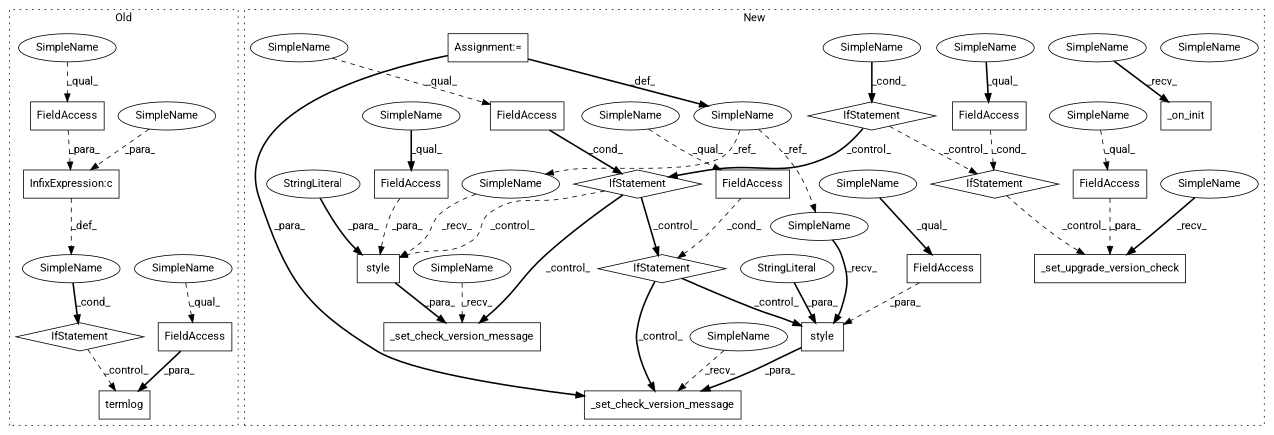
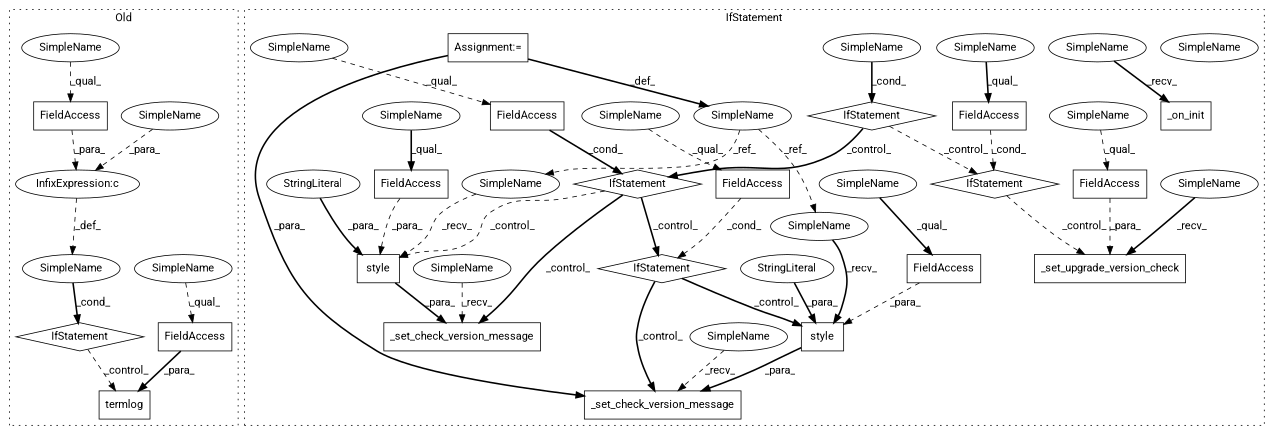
cluster "New": label "New" -> "IfStatement"
node "InfixExpression:c": shape box -> ellipse
